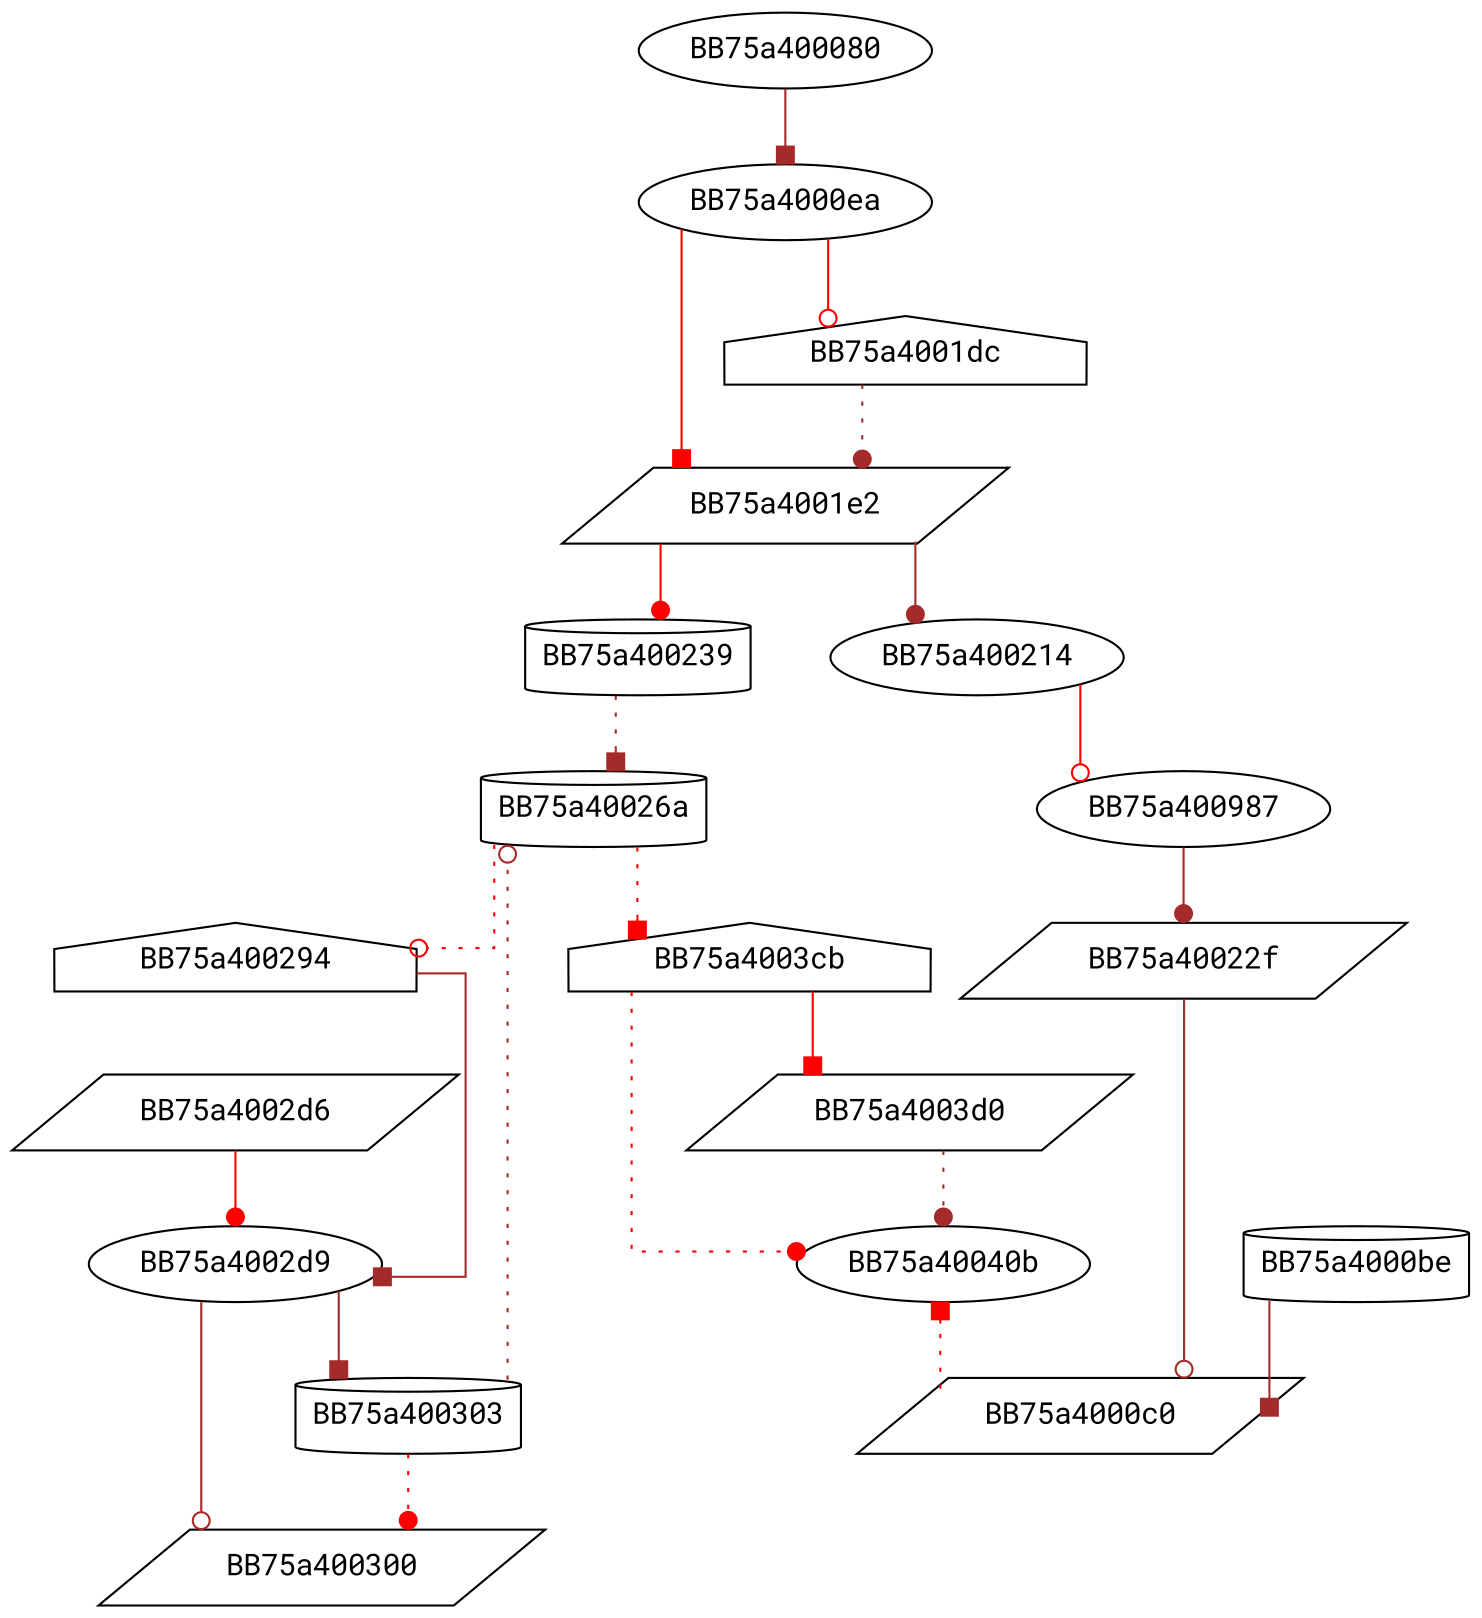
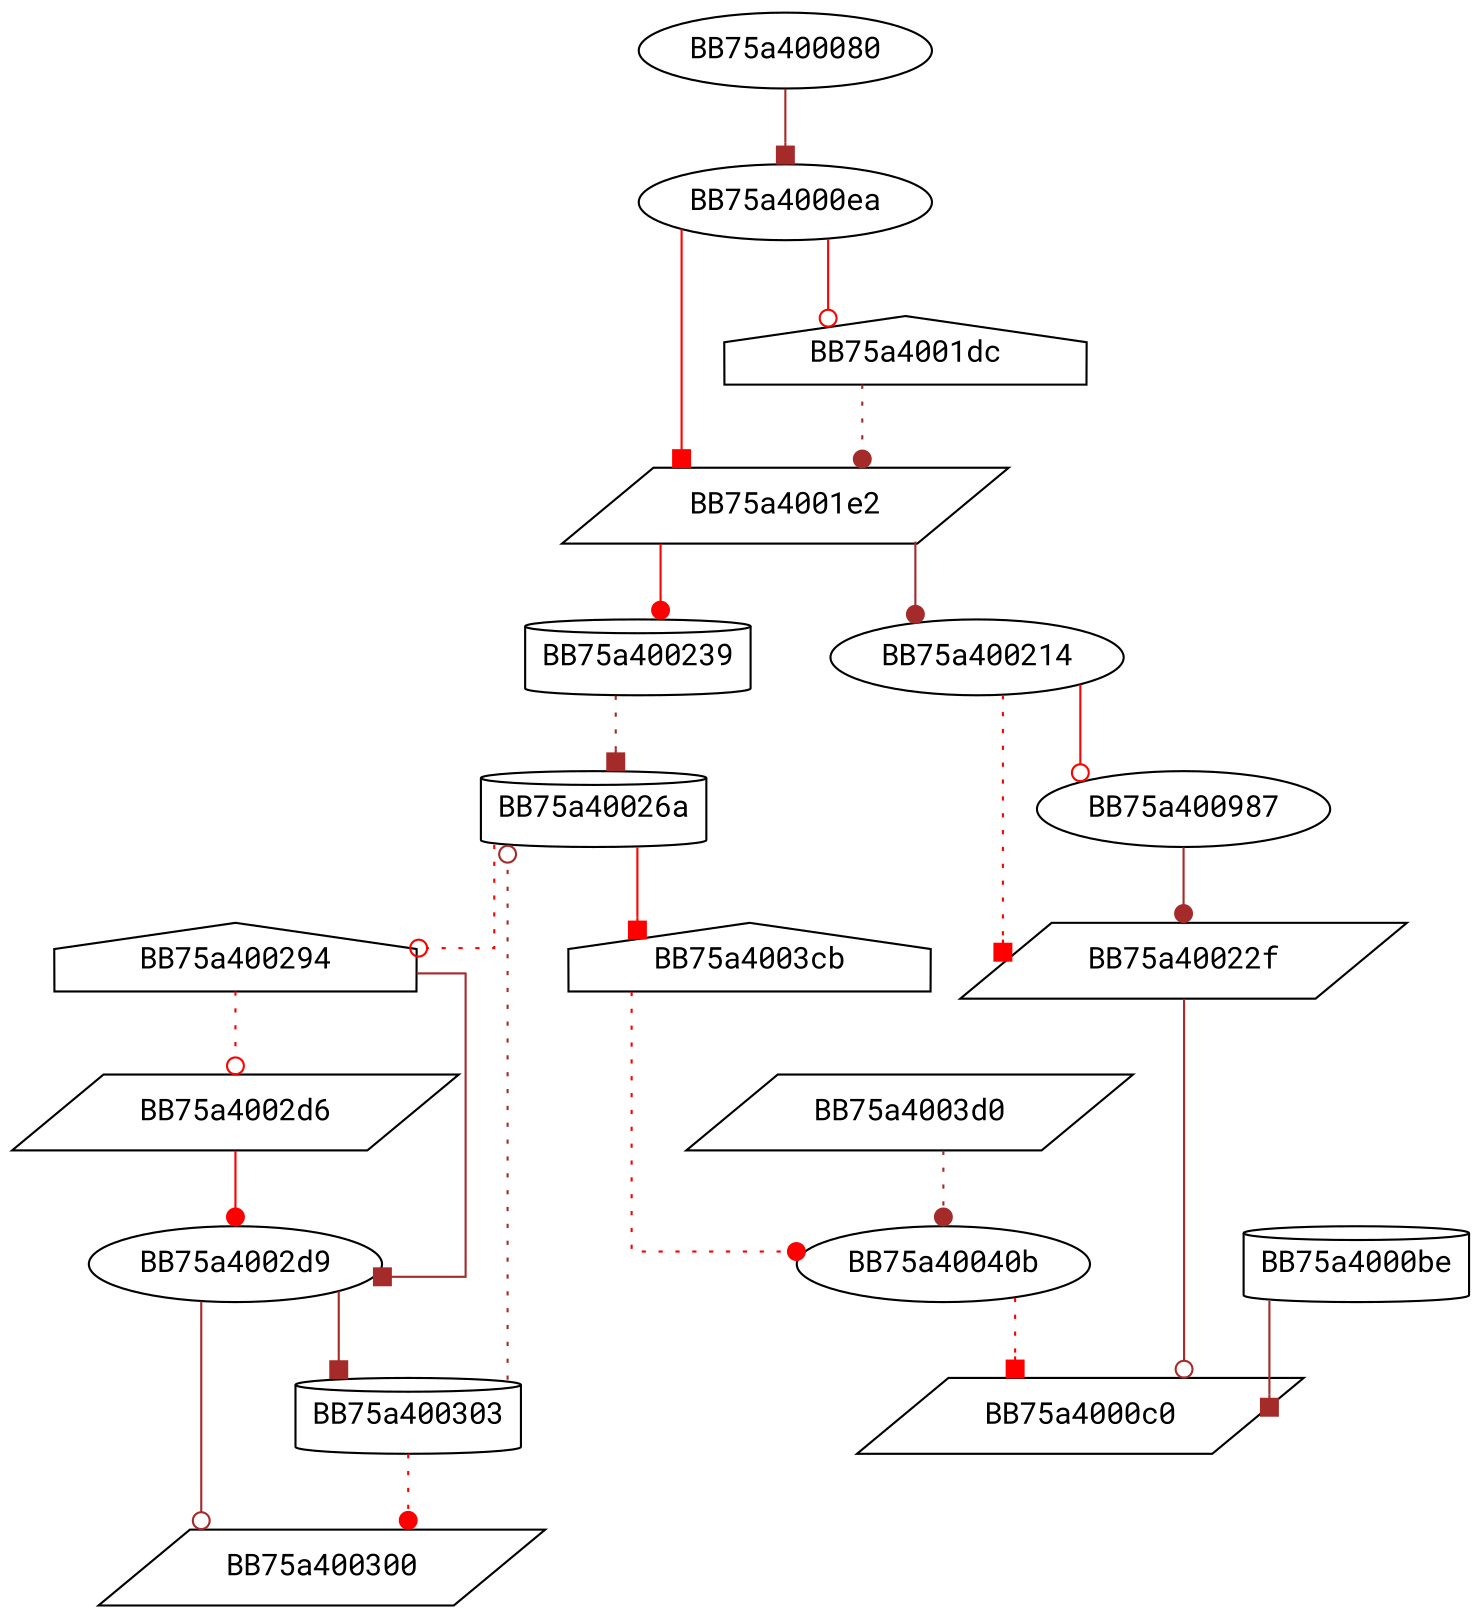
edge "BB75a400214" -> "BB75a40022f": added
edge "BB75a40026a" -> "BB75a4003cb": style dotted -> solid
edge "BB75a4003cb" -> "BB75a4003d0": removed
edge "BB75a400294" -> "BB75a4002d6": added
edge "BB75a4000c0" -> "BB75a40040b": reversed
